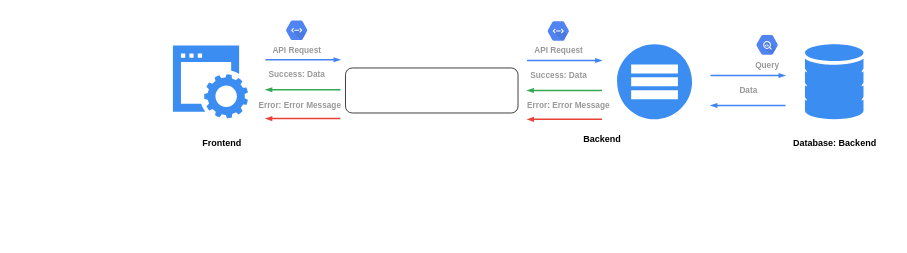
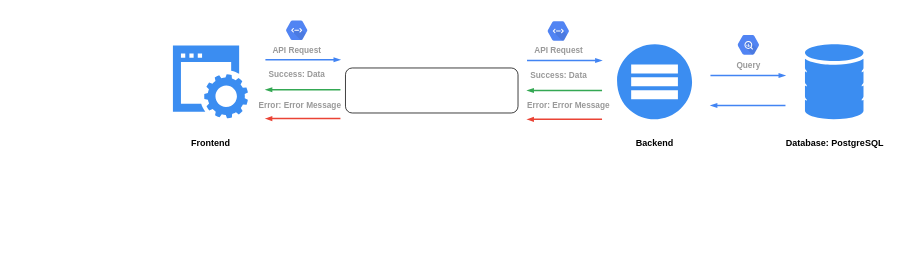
node "Query": moved (767, 45) -> (748, 45)
node "Data": removed
node "Backend": moved (602, 139) -> (654, 143)
node "Frontend": moved (222, 143) -> (210, 143)
node "Database: Backend": label "Database: Backend" -> "Database: PostgreSQL"
